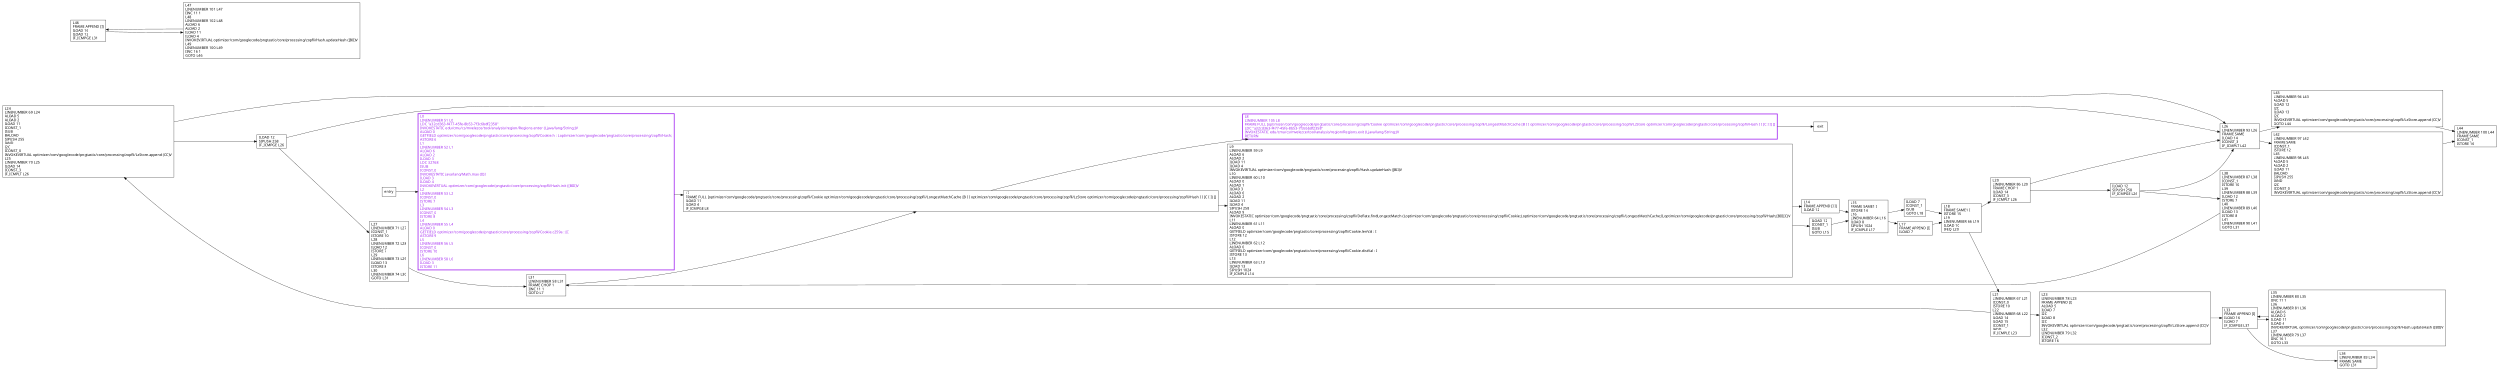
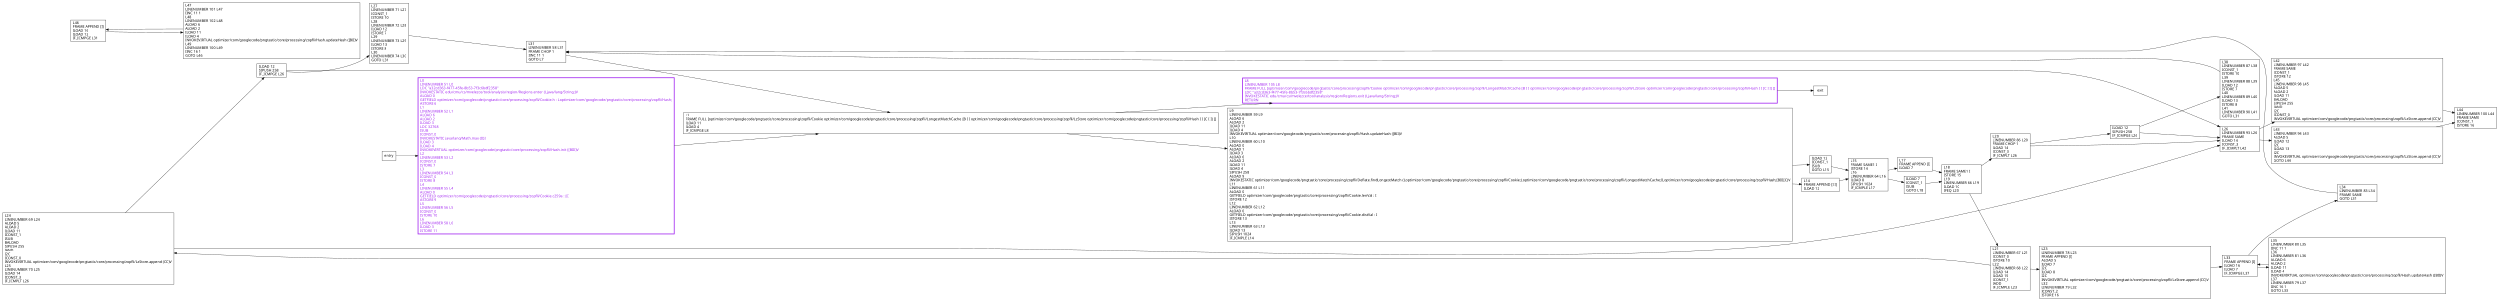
edge "L34 LINENUMBER 83 L34 FRAME SAME GOTO L31" -> "L31 LINENUMBER 58 L31 FRAME CHOP 1 IINC 11 1 GOTO L7": added
